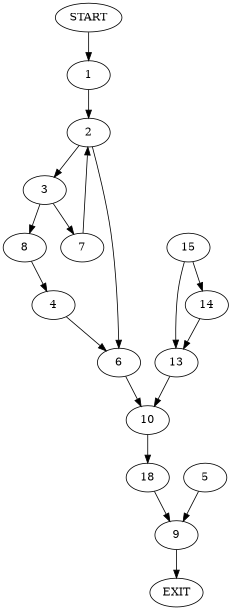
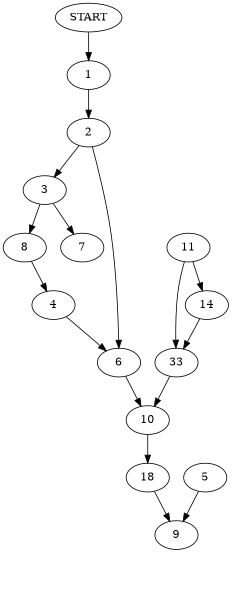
edge "7" -> "2": removed
node "15": label "15" -> "11"
node "13": label "13" -> "33"
node "EXIT": removed
